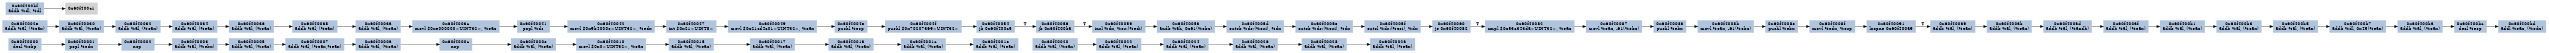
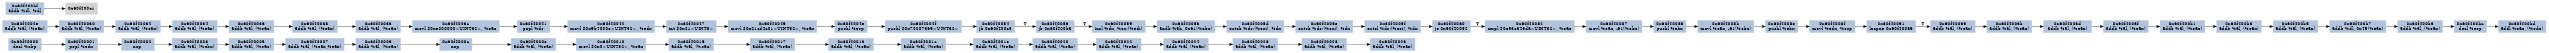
node "0x60f400ad addb %al, (%andb)": label "0x60f400ad addb %al, (%andb)" -> "0x60f400ad addb %al, (%eax)"
edge "0x60f4001e addb %al, (%eax)" -> "0x60f40020 addb %al, (%eax)": added
